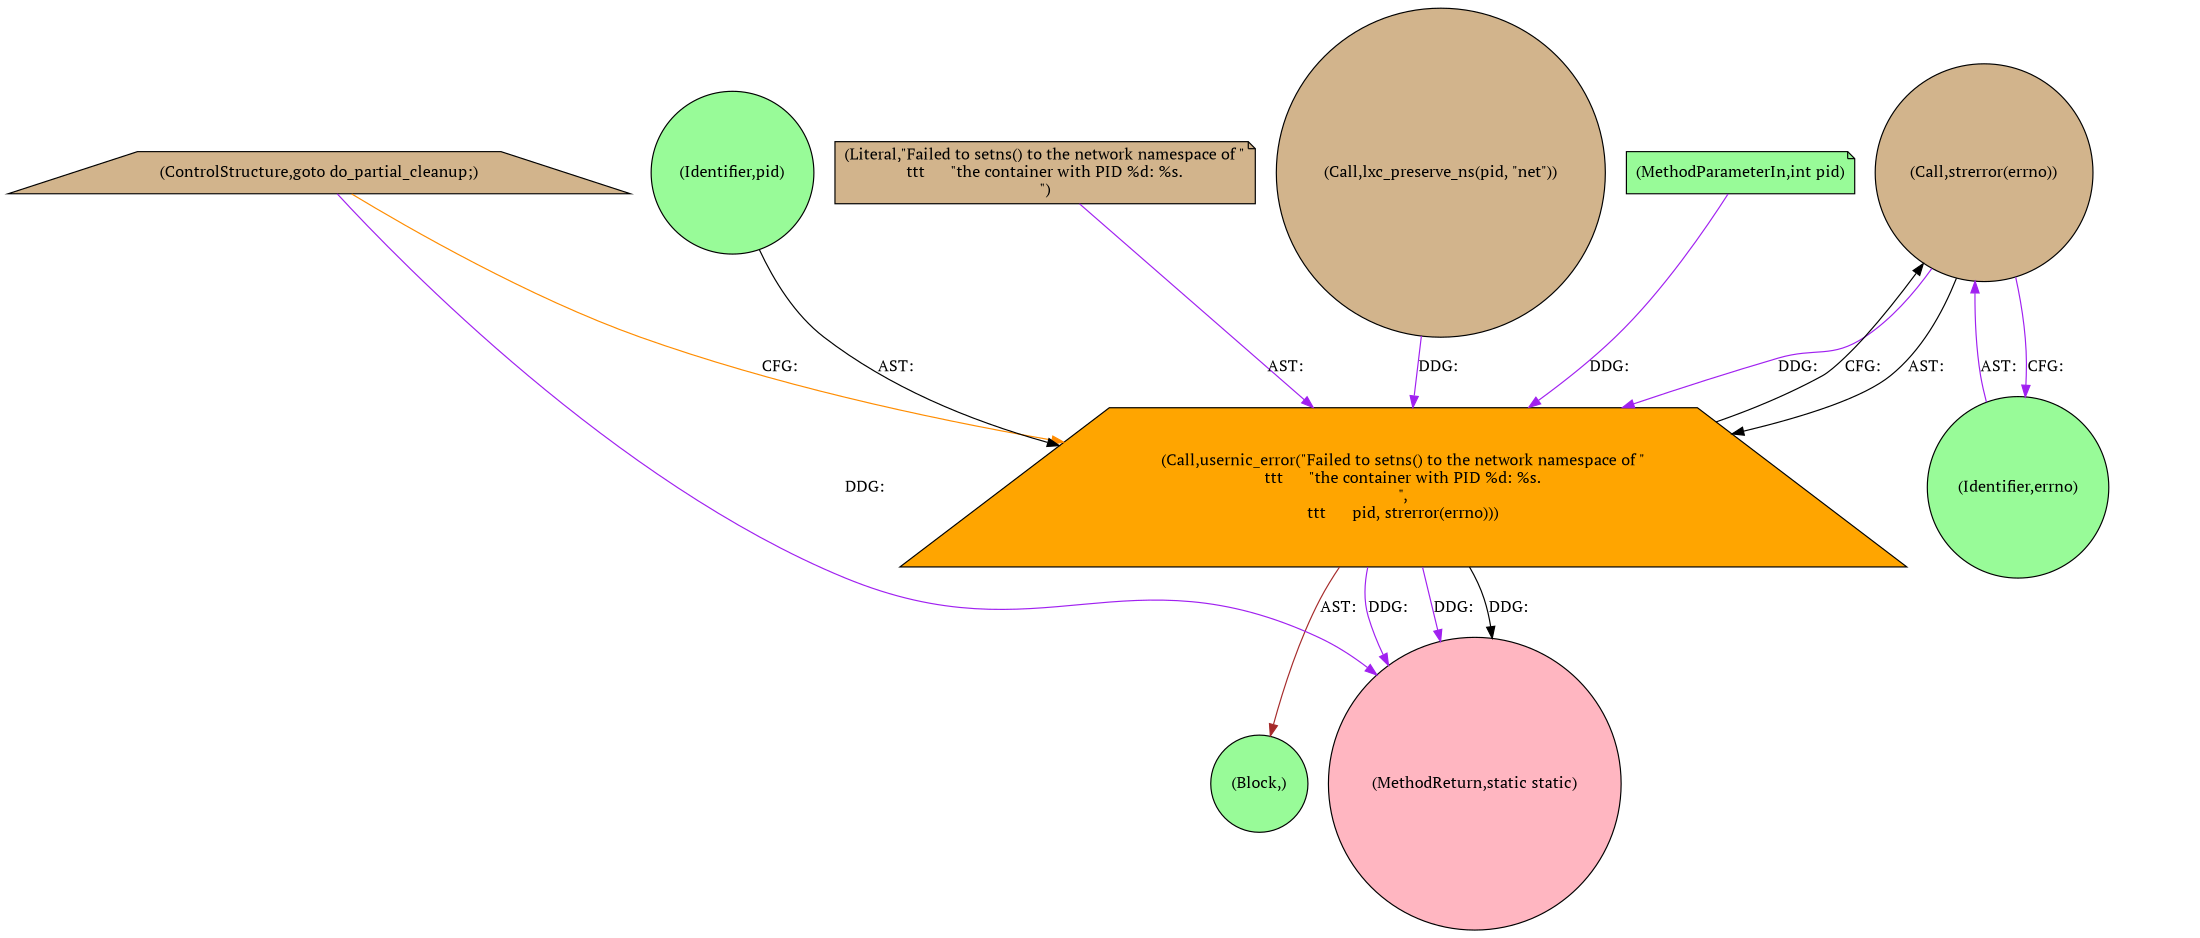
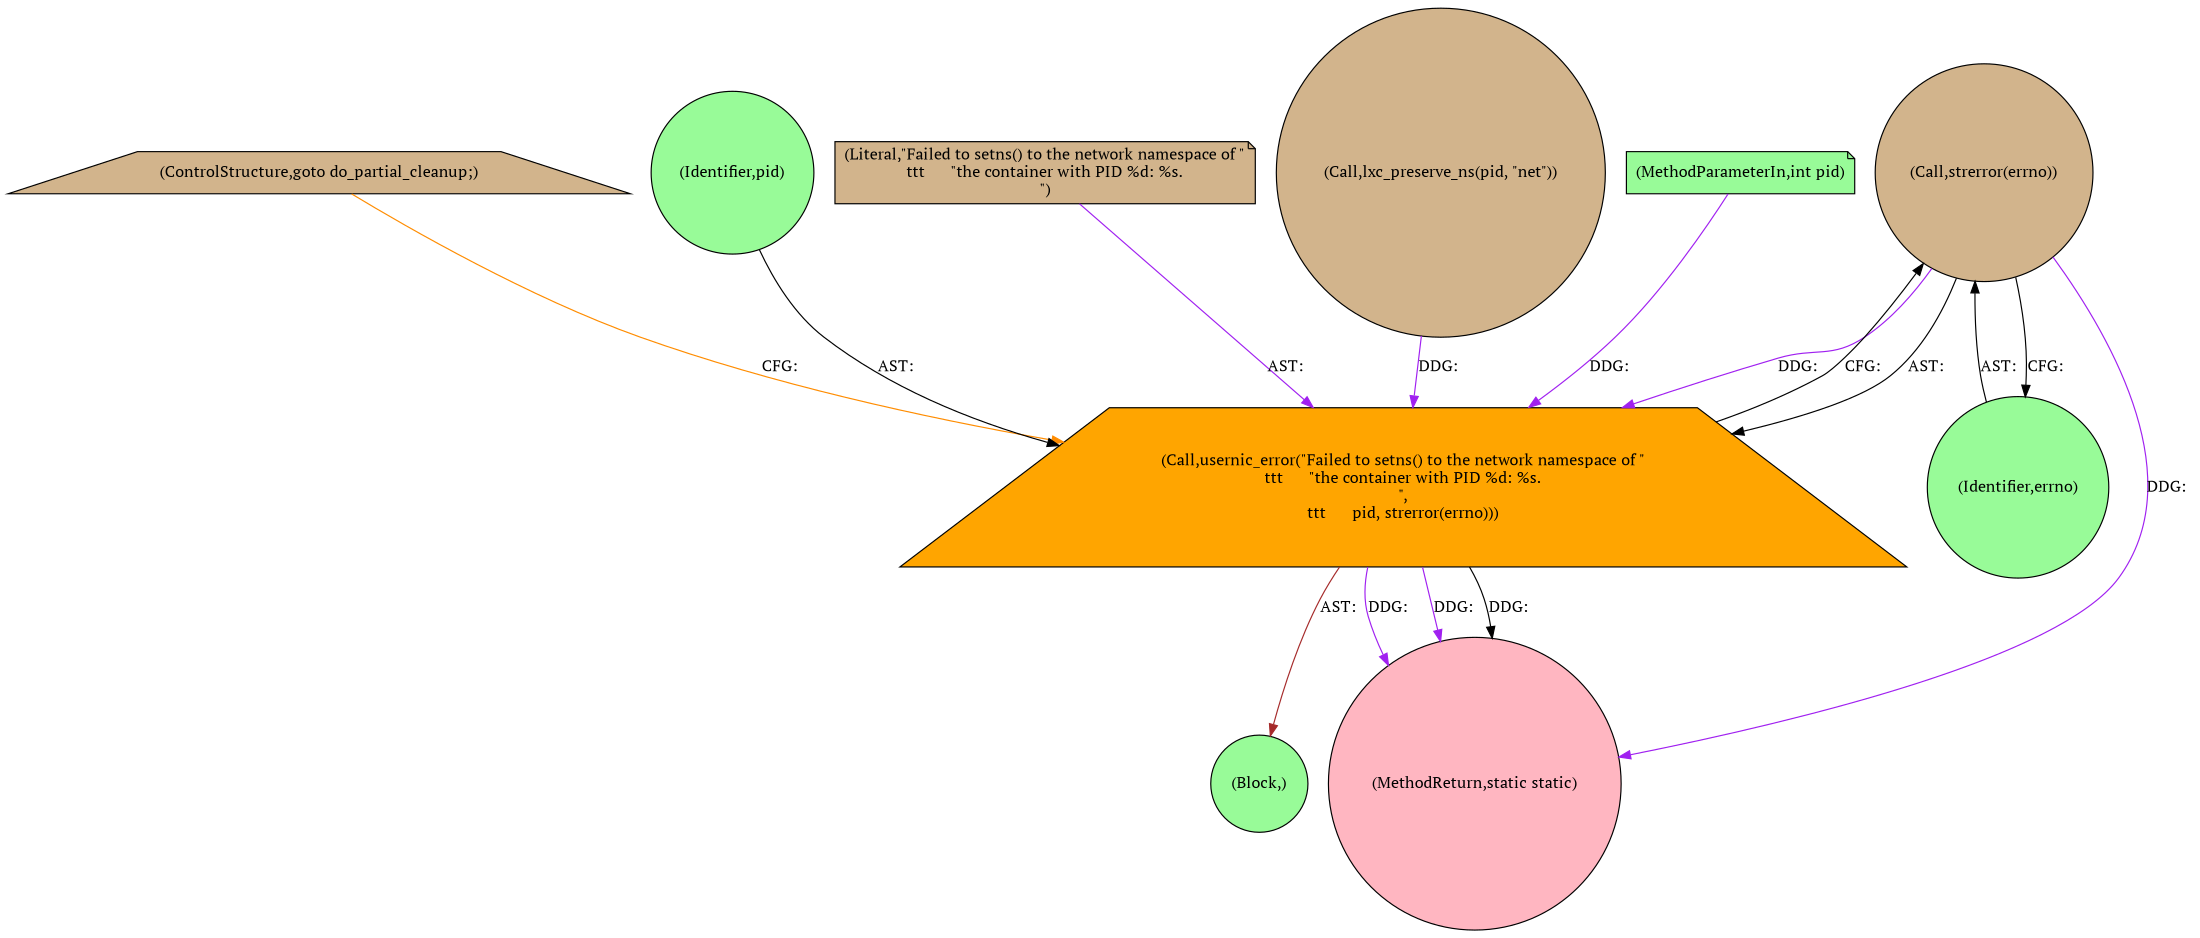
edge "(Call,strerror(errno))" -> "(Identifier,errno)": color purple -> black
edge "(Identifier,errno)" -> "(Call,strerror(errno))": color purple -> black
edge "(ControlStructure,goto do_partial_cleanup;)" -> "(MethodReturn,static static)": now "(Call,strerror(errno))" -> "(MethodReturn,static static)"
